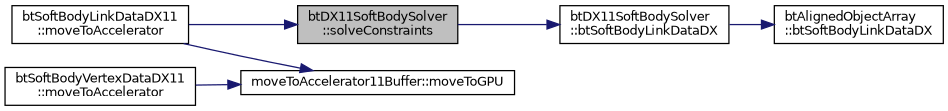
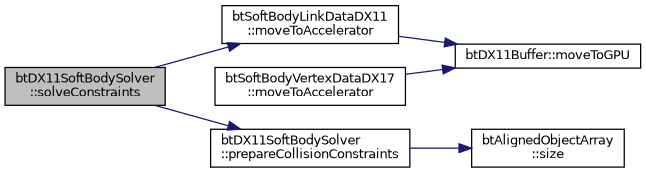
edge "btSoftBodyLinkDataDX11 ::moveToAccelerator" -> "btDX11SoftBodySolver ::solveConstraints": reversed
node "btDX11SoftBodySolver ::btSoftBodyLinkDataDX": label "btDX11SoftBodySolver ::btSoftBodyLinkDataDX" -> "btDX11SoftBodySolver ::prepareCollisionConstraints"
node "btAlignedObjectArray ::btSoftBodyLinkDataDX": label "btAlignedObjectArray ::btSoftBodyLinkDataDX" -> "btAlignedObjectArray ::size"
node "moveToAccelerator11Buffer::moveToGPU": label "moveToAccelerator11Buffer::moveToGPU" -> "btDX11Buffer::moveToGPU"
node "btSoftBodyVertexDataDX11 ::moveToAccelerator": label "btSoftBodyVertexDataDX11 ::moveToAccelerator" -> "btSoftBodyVertexDataDX17 ::moveToAccelerator"
